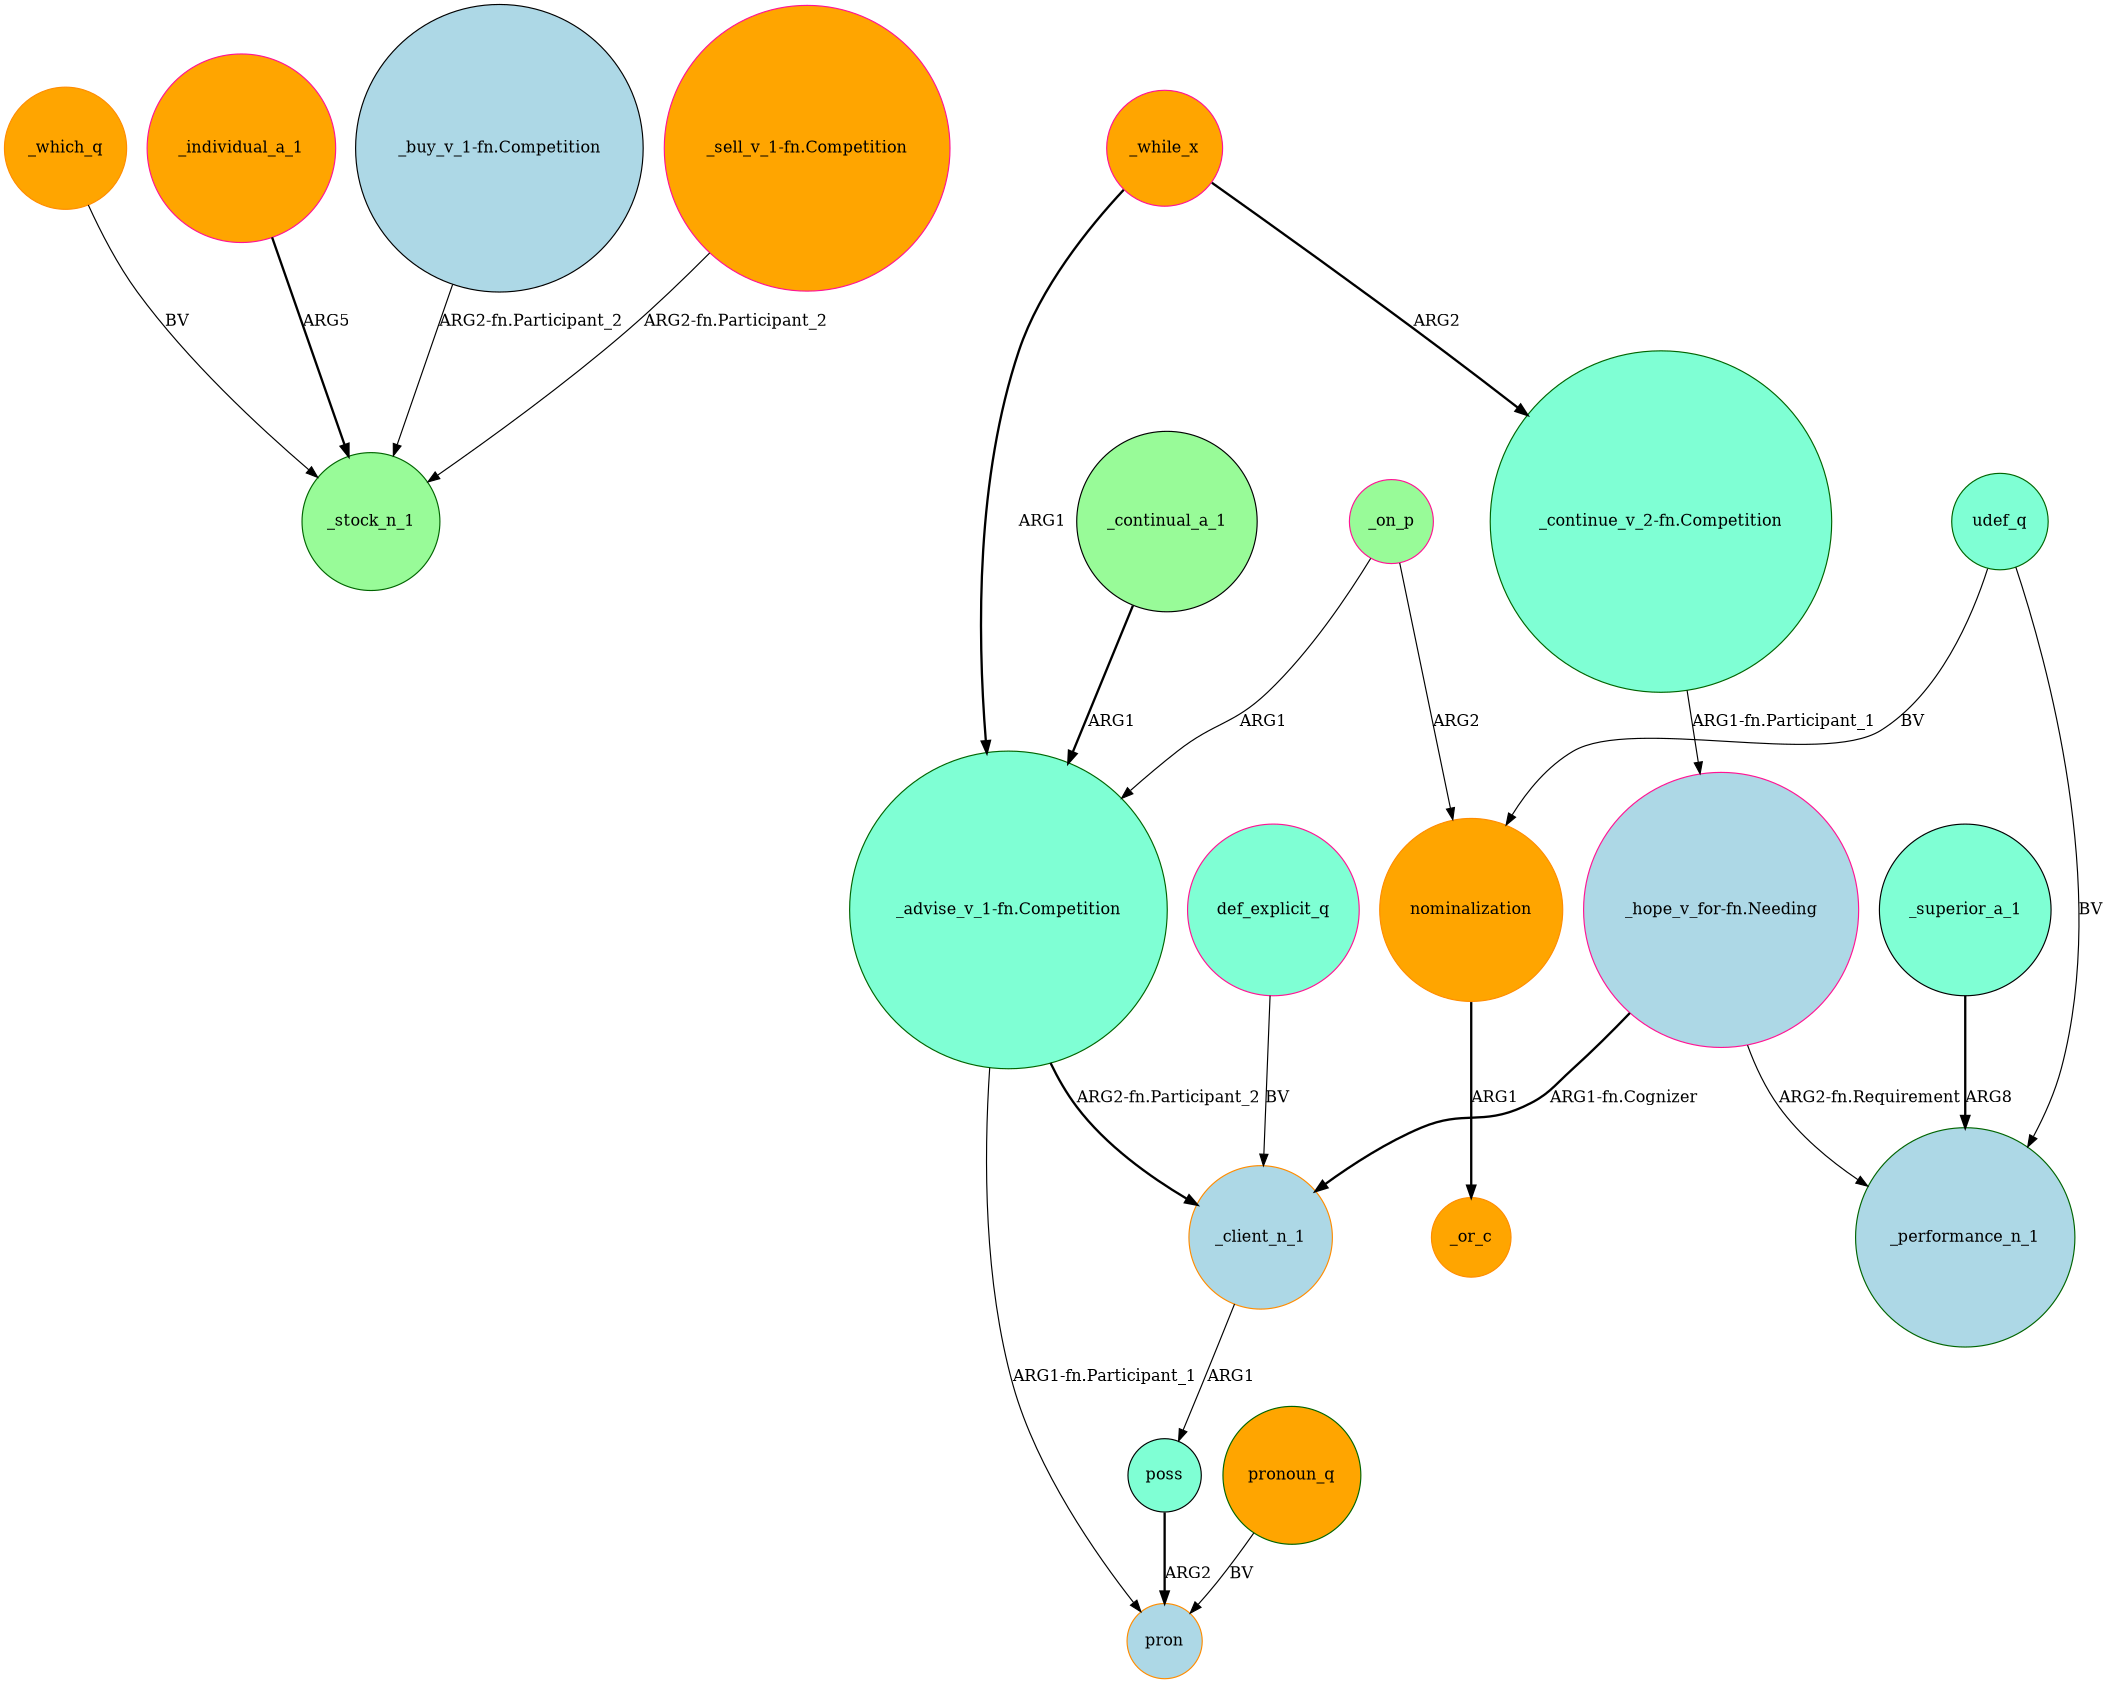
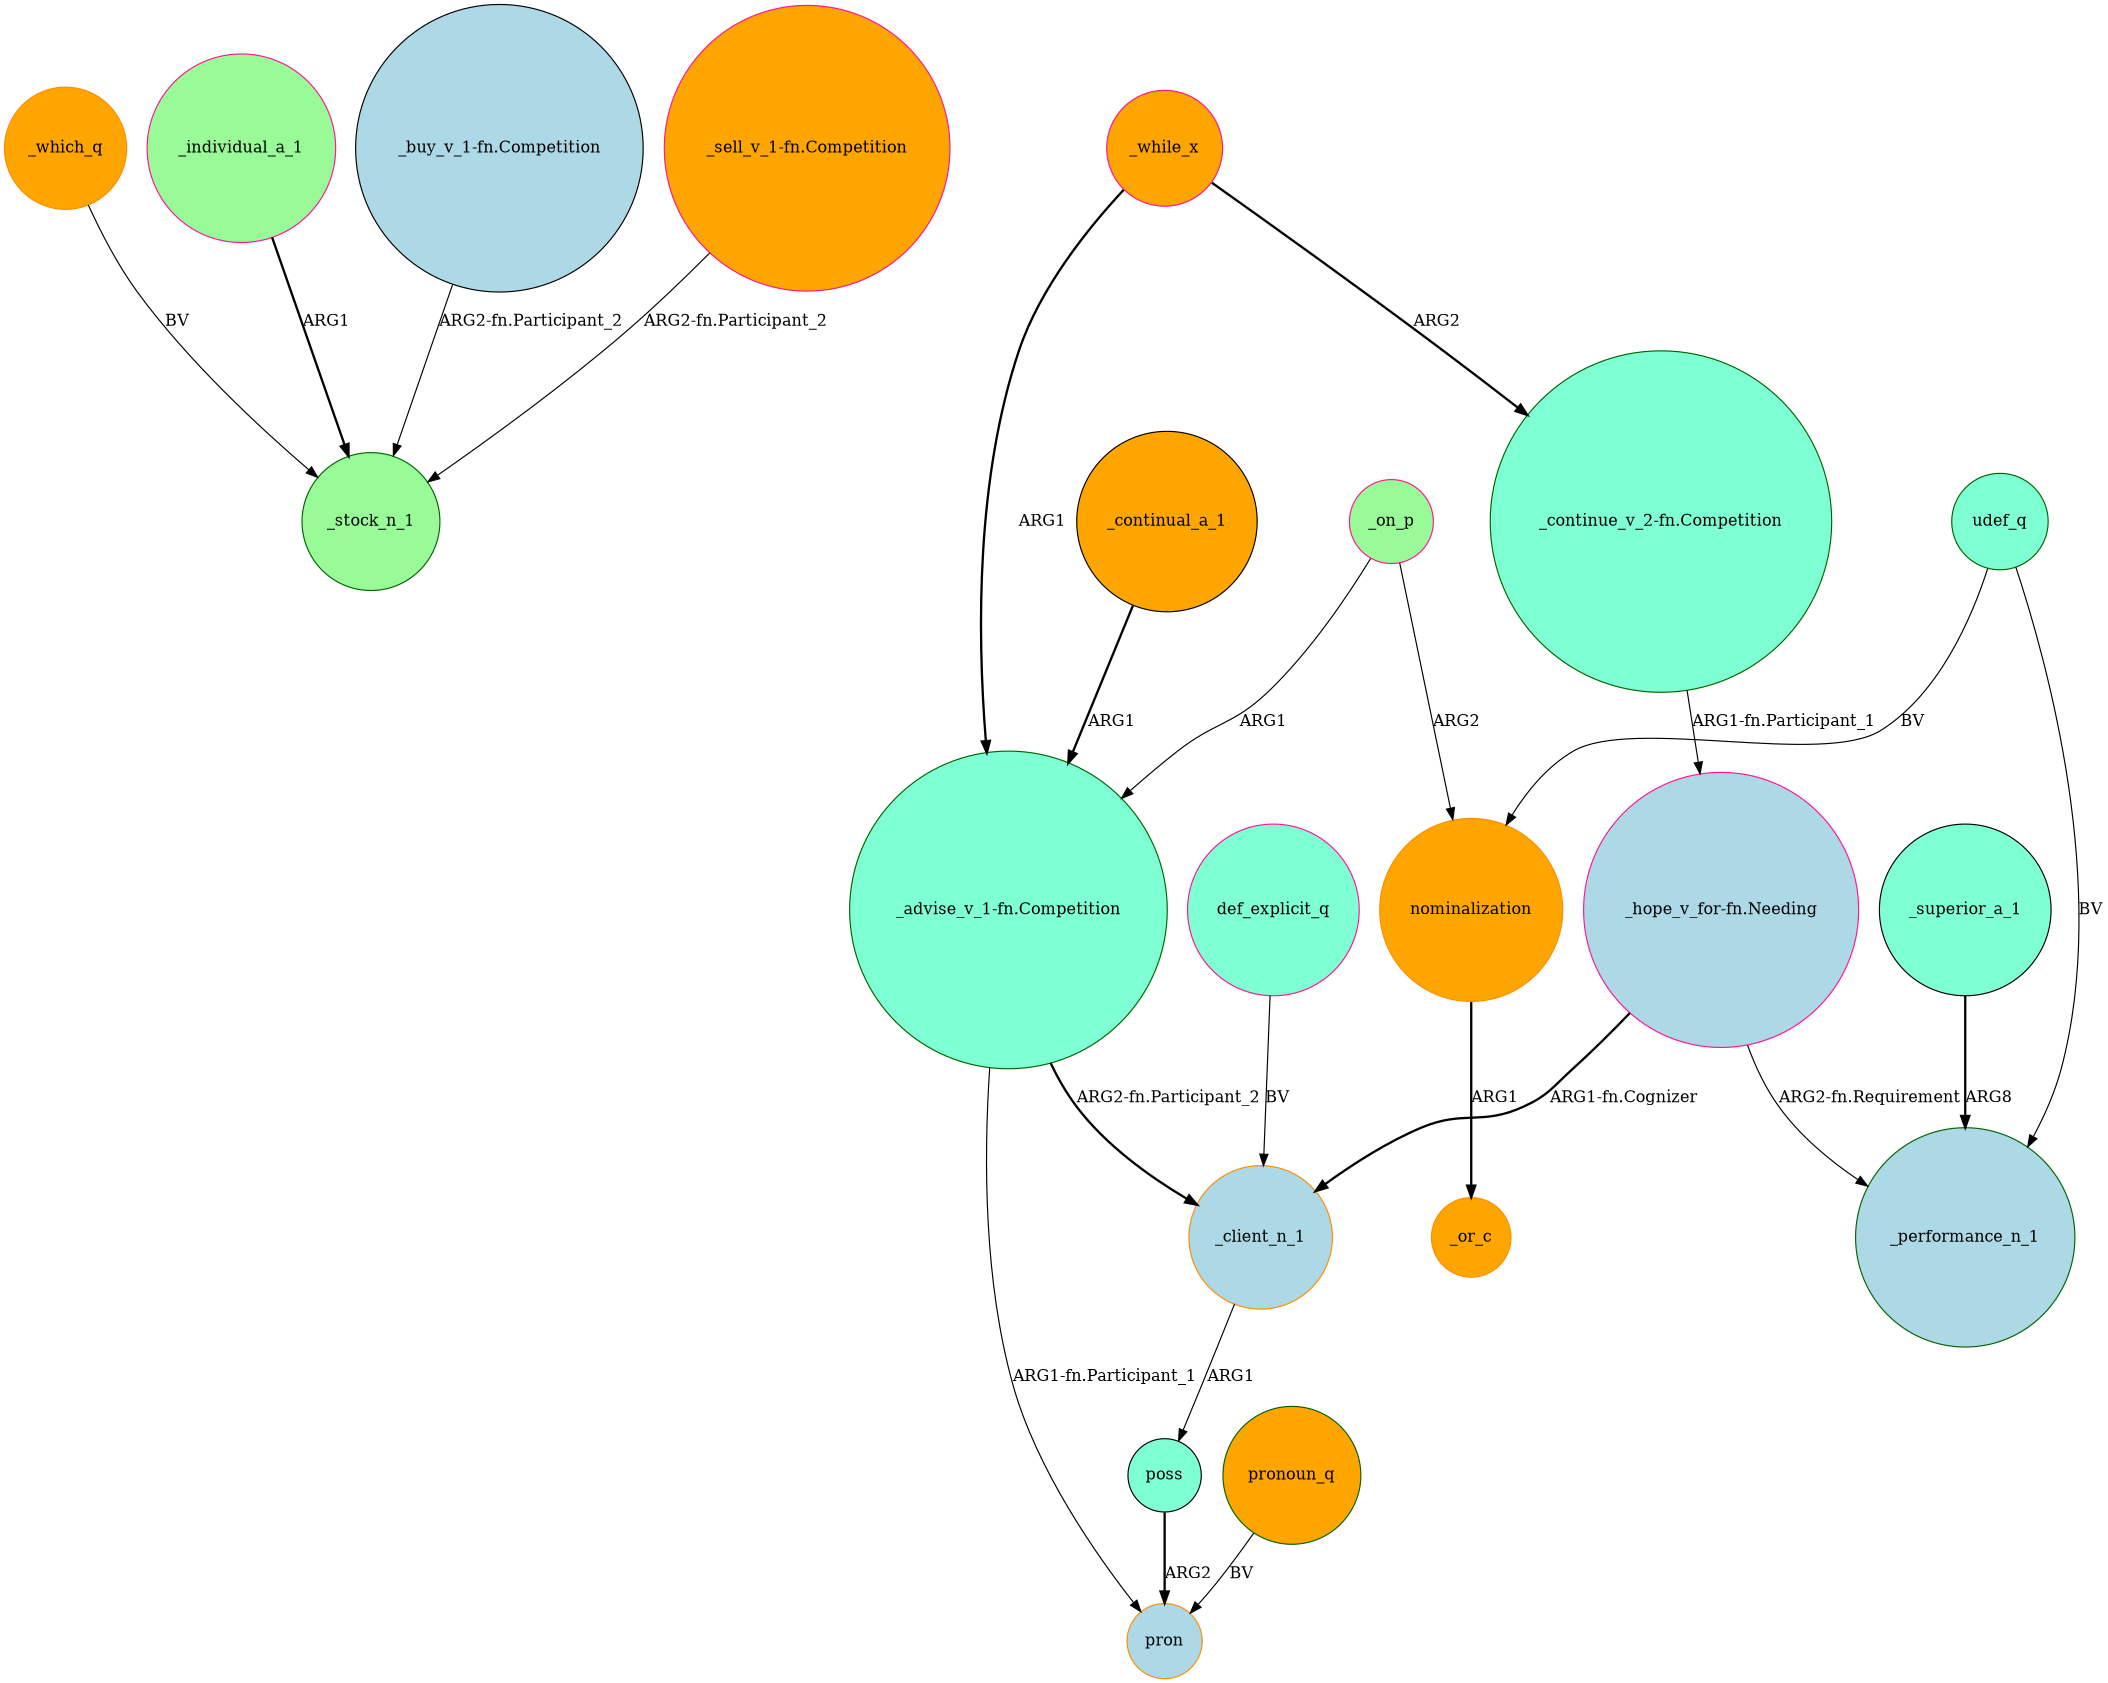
node "_individual_a_1": fillcolor orange -> palegreen
edge "_individual_a_1" -> "_stock_n_1": label "ARG5" -> "ARG1"
node "_continual_a_1": fillcolor palegreen -> orange
